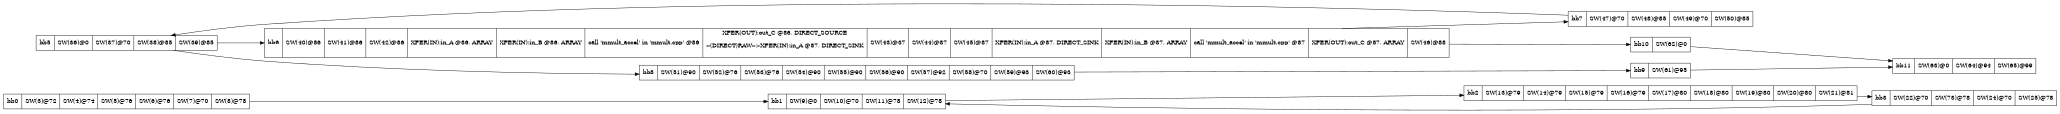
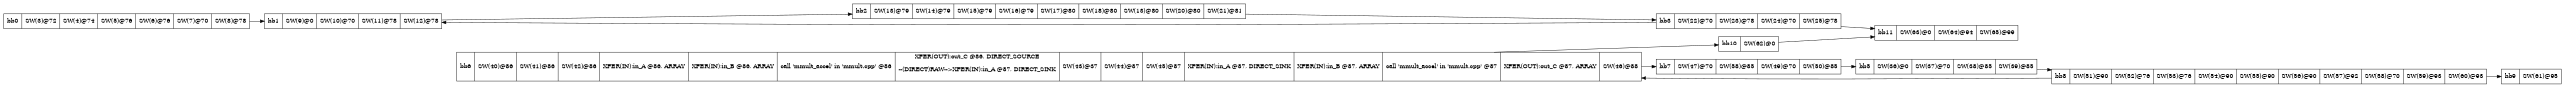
node "bb7": text "SW(48)@85" -> "SW(58)@85"
edge "bb5" -> "bb6": now "bb8" -> "bb6"
edge "bb9" -> "bb11": now "bb3" -> "bb11"
node "bb2": text "SW(19)@80" -> "SW(13)@80"
node "bb3": text "SW(73)@78" -> "SW(23)@78"
